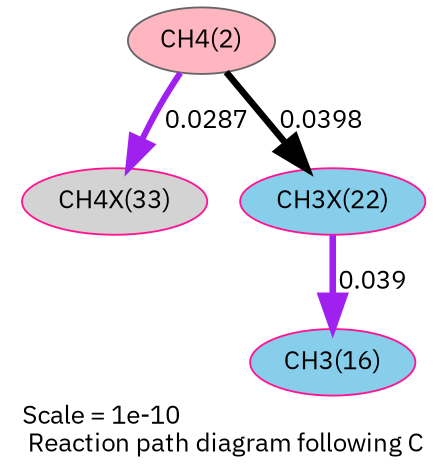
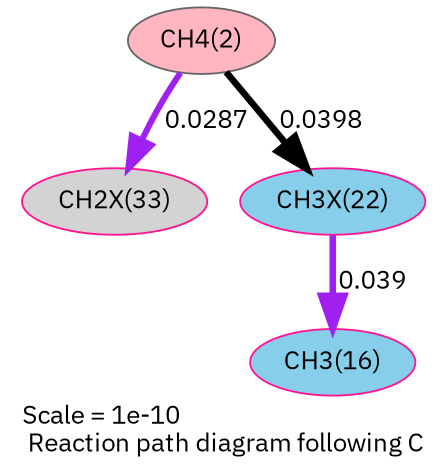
node "CH4X(33)": label "CH4X(33)" -> "CH2X(33)"
